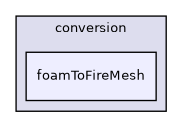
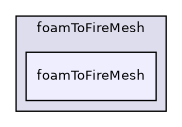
cluster "conversion": label "conversion" -> "foamToFireMesh"
